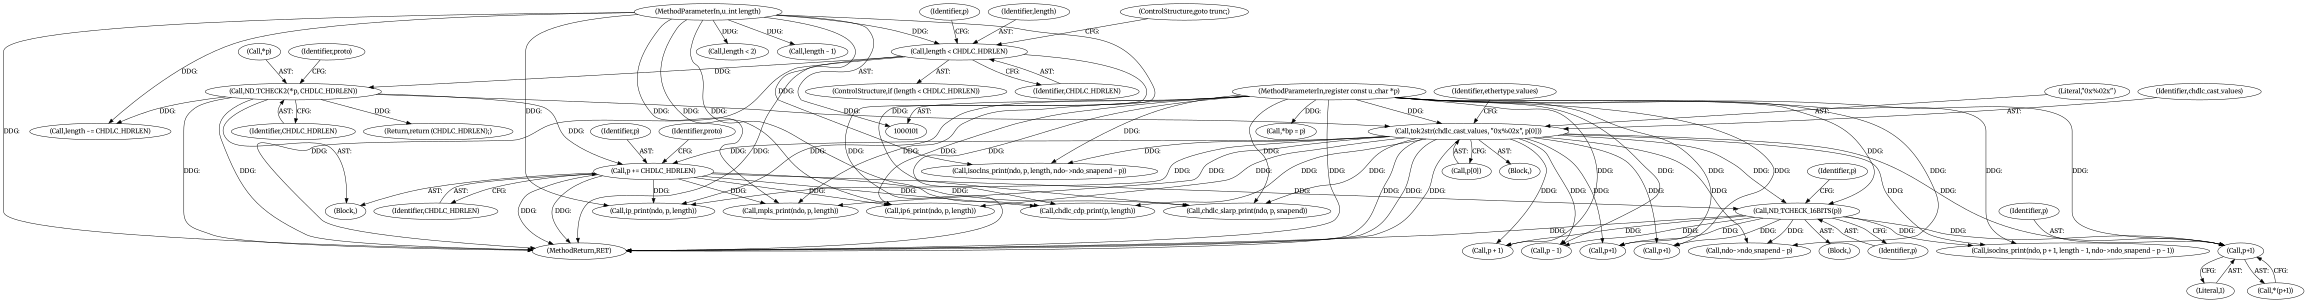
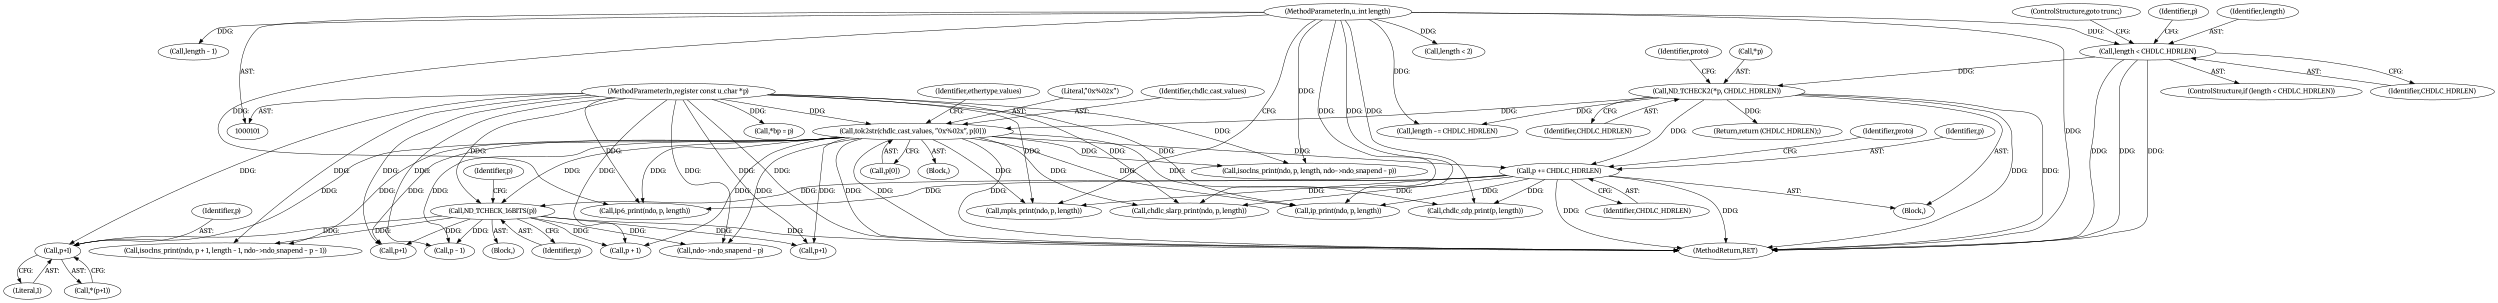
edge "(MethodParameterIn,u_int length)" -> "(Call,mpls_print(ndo, p, length))": label "DDG: " -> "CFG: "
edge "(MethodParameterIn,register const u_char *p)" -> "(Call,chdlc_cdp_print(p, length))": removed, label "DDG:"
node "(Call,chdlc_slarp_print(ndo, p, snapend))": label "(Call,chdlc_slarp_print(ndo, p, snapend))" -> "(Call,chdlc_slarp_print(ndo, p, length))"
